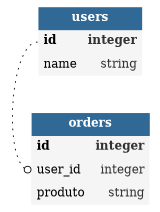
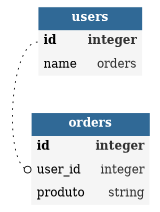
node "users": text "string" -> "orders"
